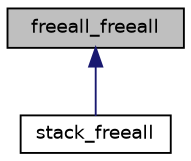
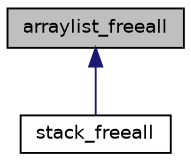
node "freeall_freeall": label "freeall_freeall" -> "arraylist_freeall"
